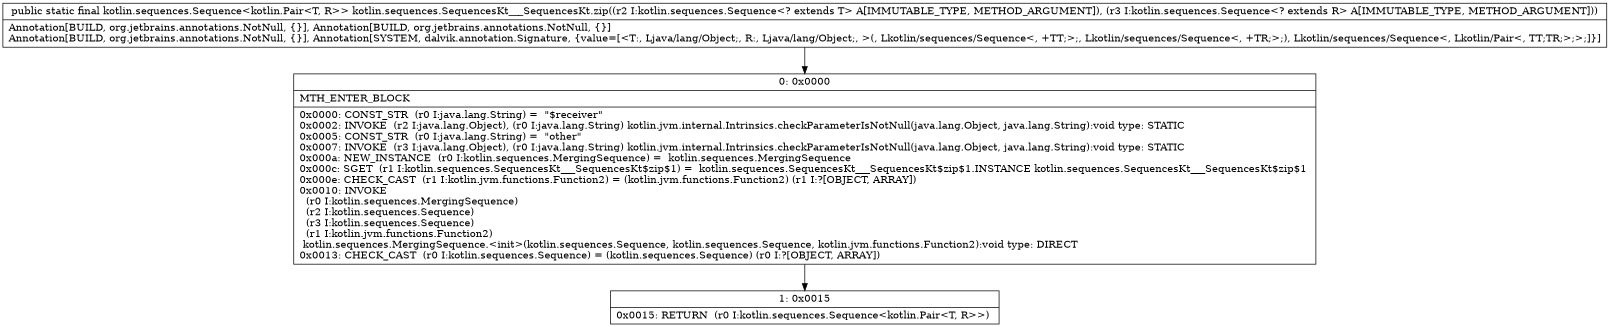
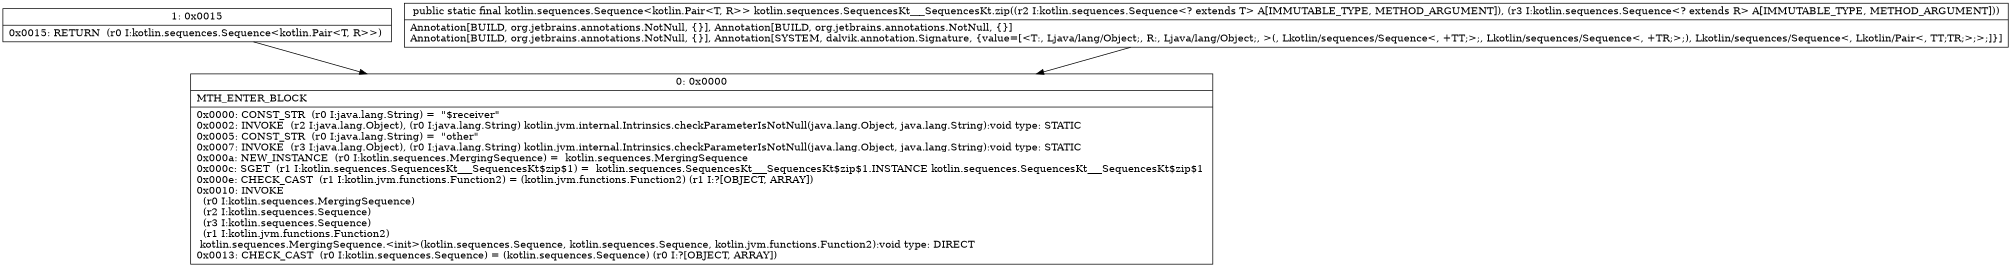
edge "0: 0x0000" -> "1: 0x0015": reversed
